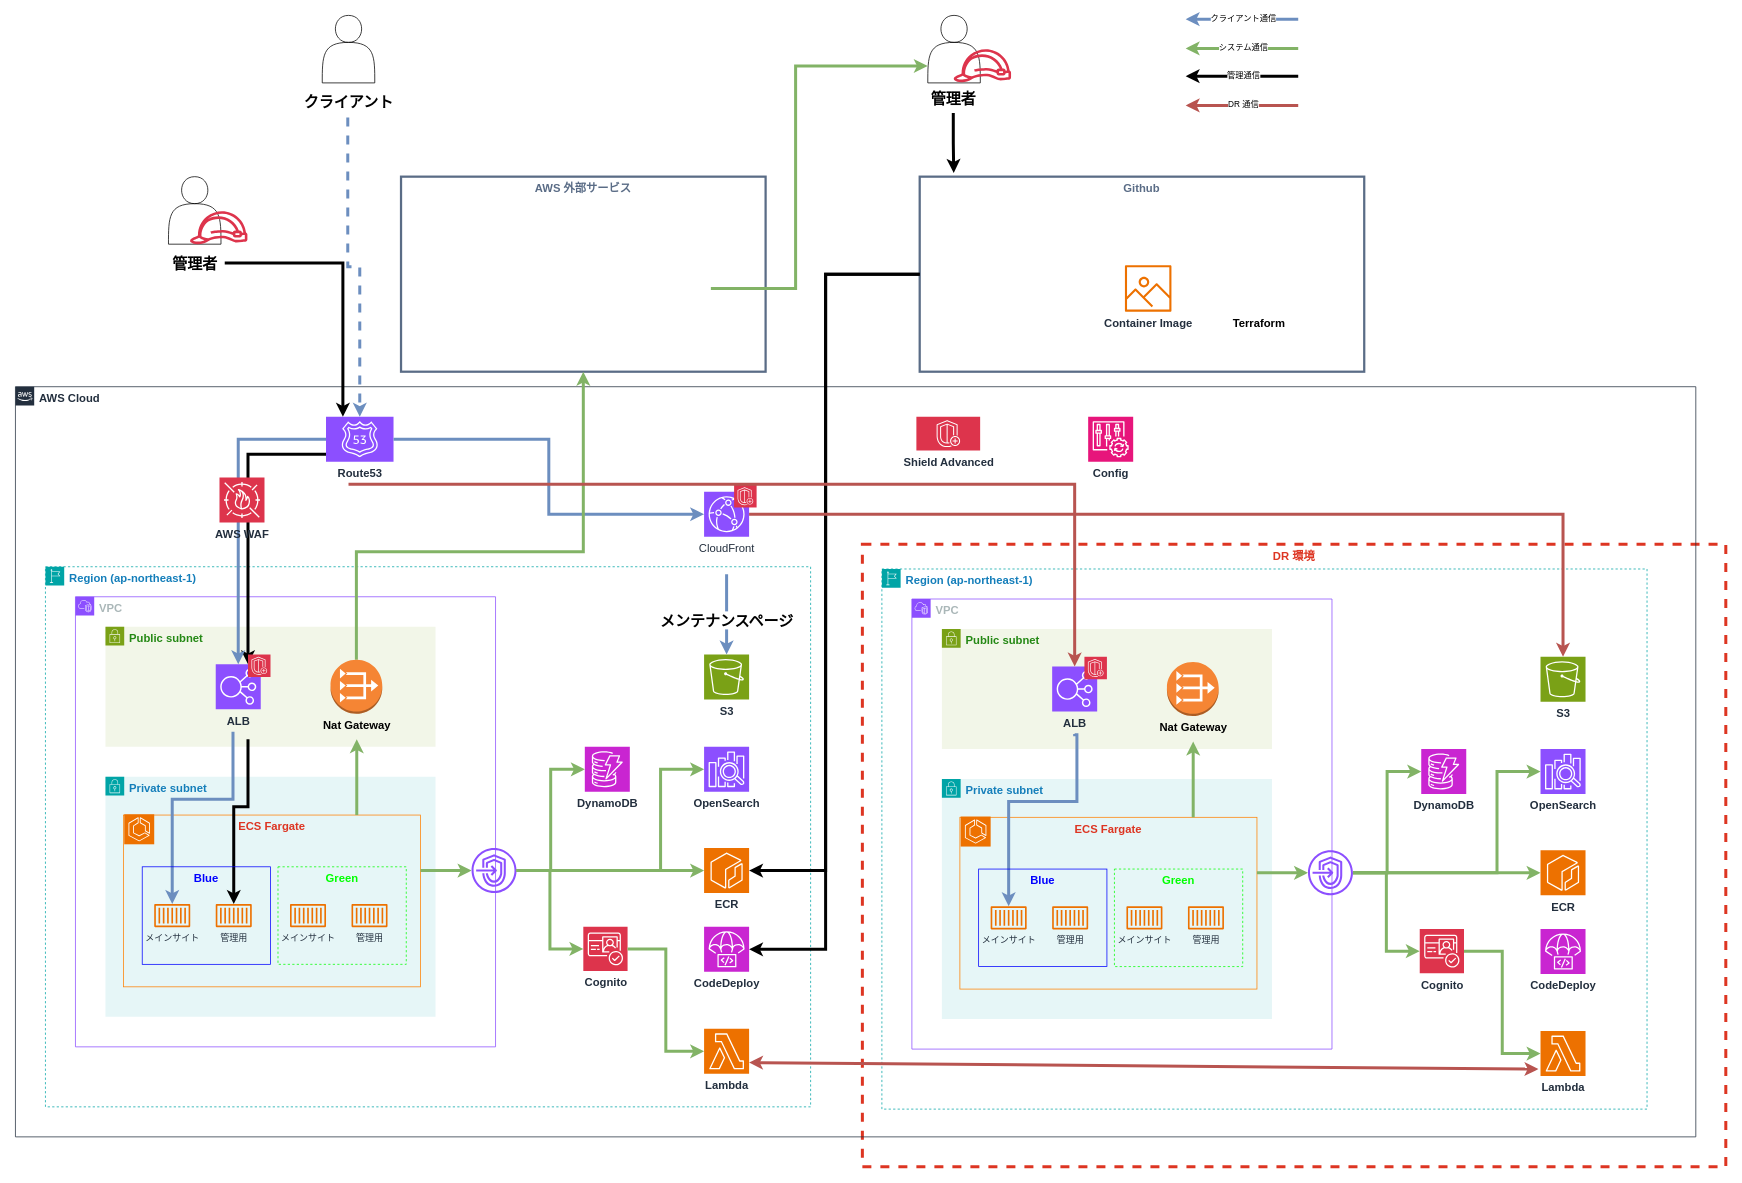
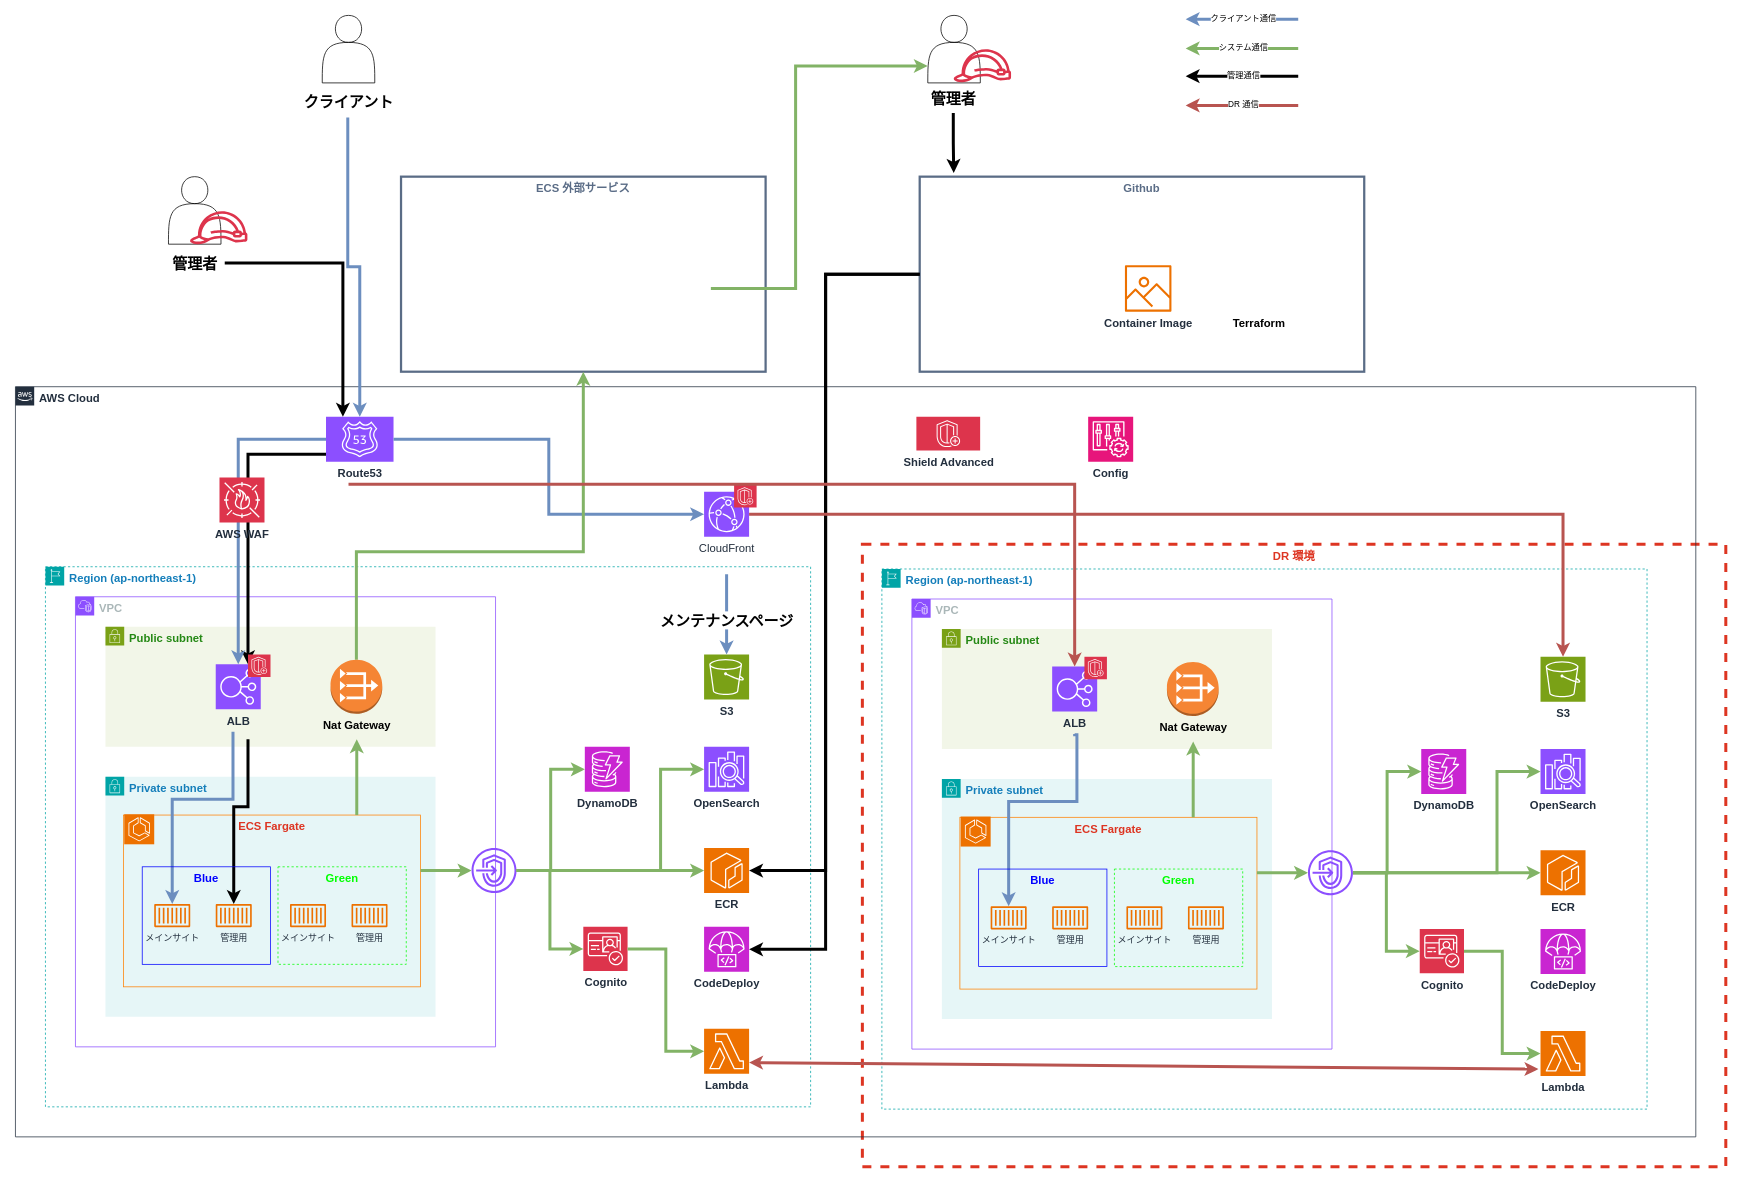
node "AWS 外部サービス": label "AWS 外部サービス" -> "ECS 外部サービス"
edge "クライアント" -> "Route53": style dashed -> solid
